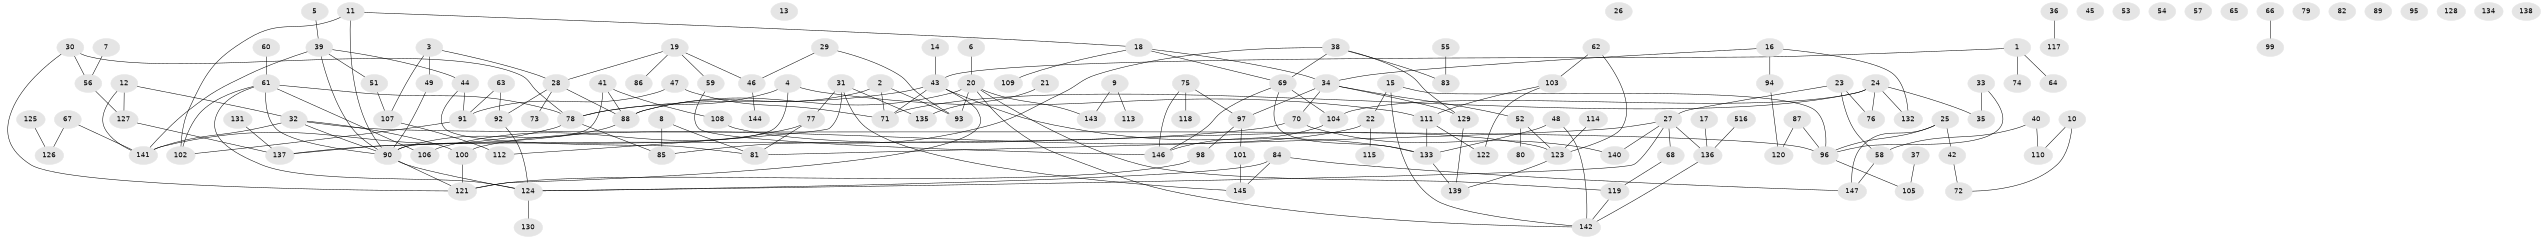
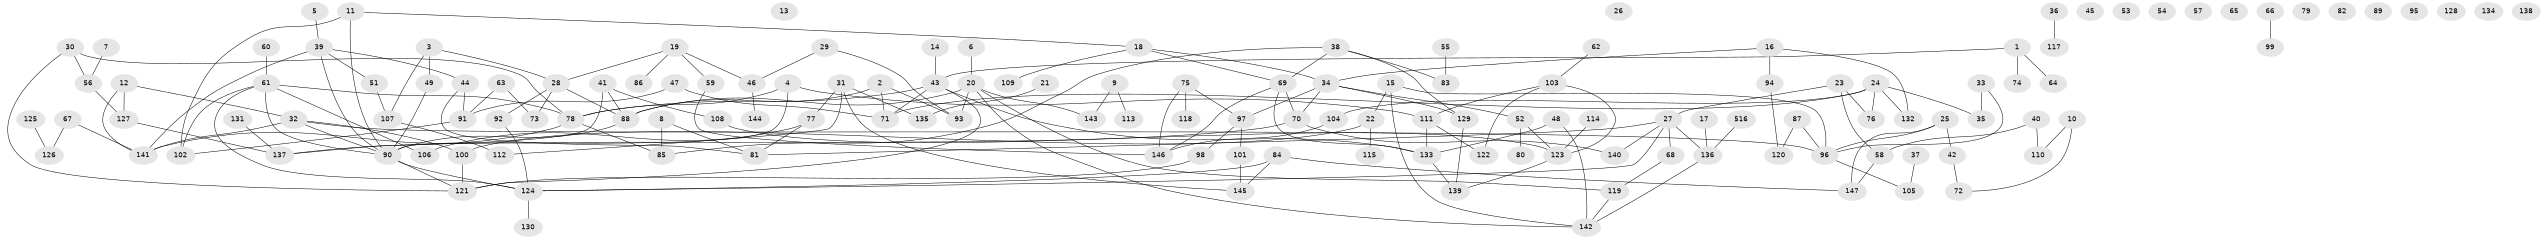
edge "63" -- "92": now "63" -- "73"
edge "69" -- "104": now "69" -- "70"
edge "62" -- "123": now "103" -- "123"
